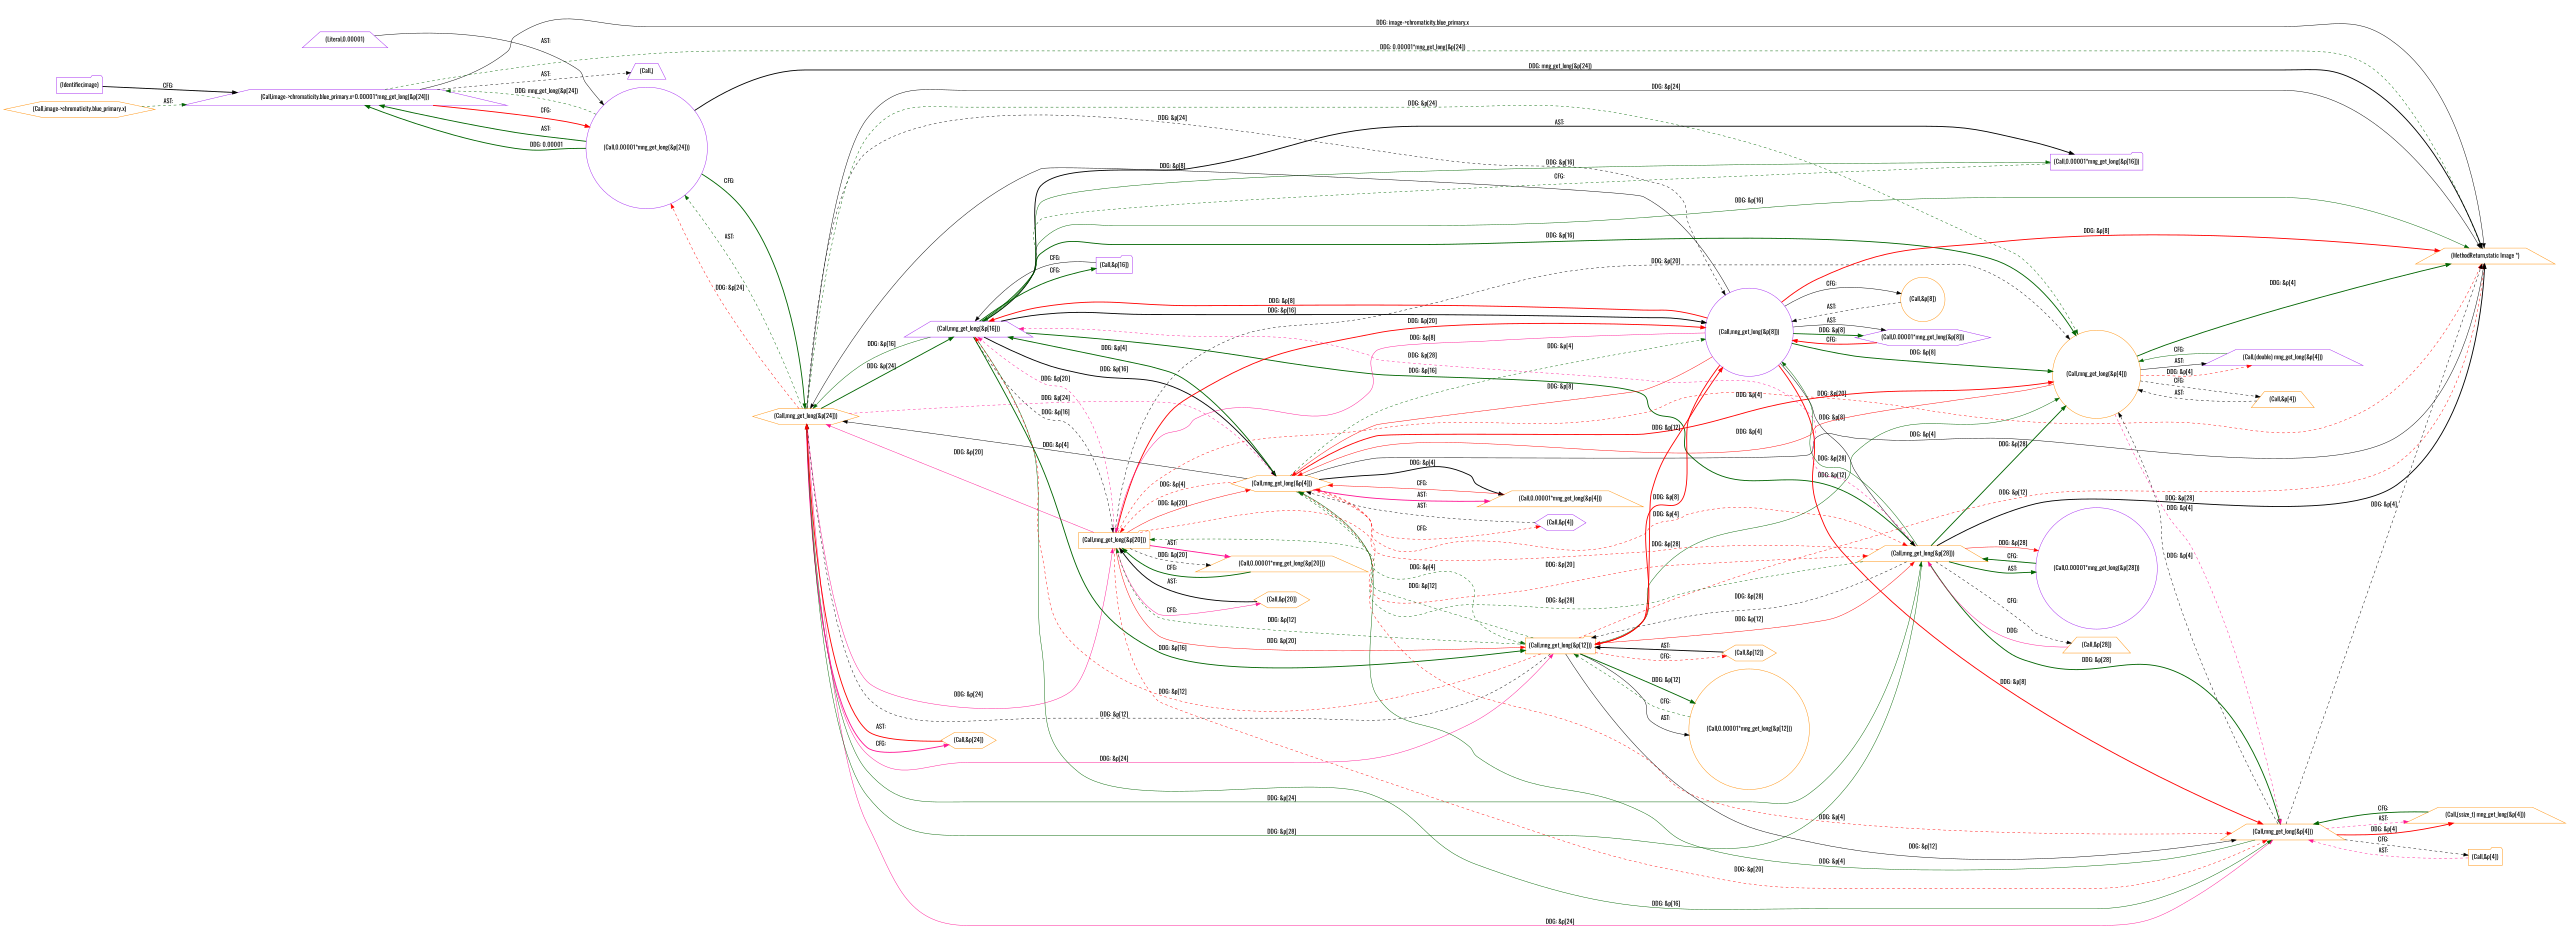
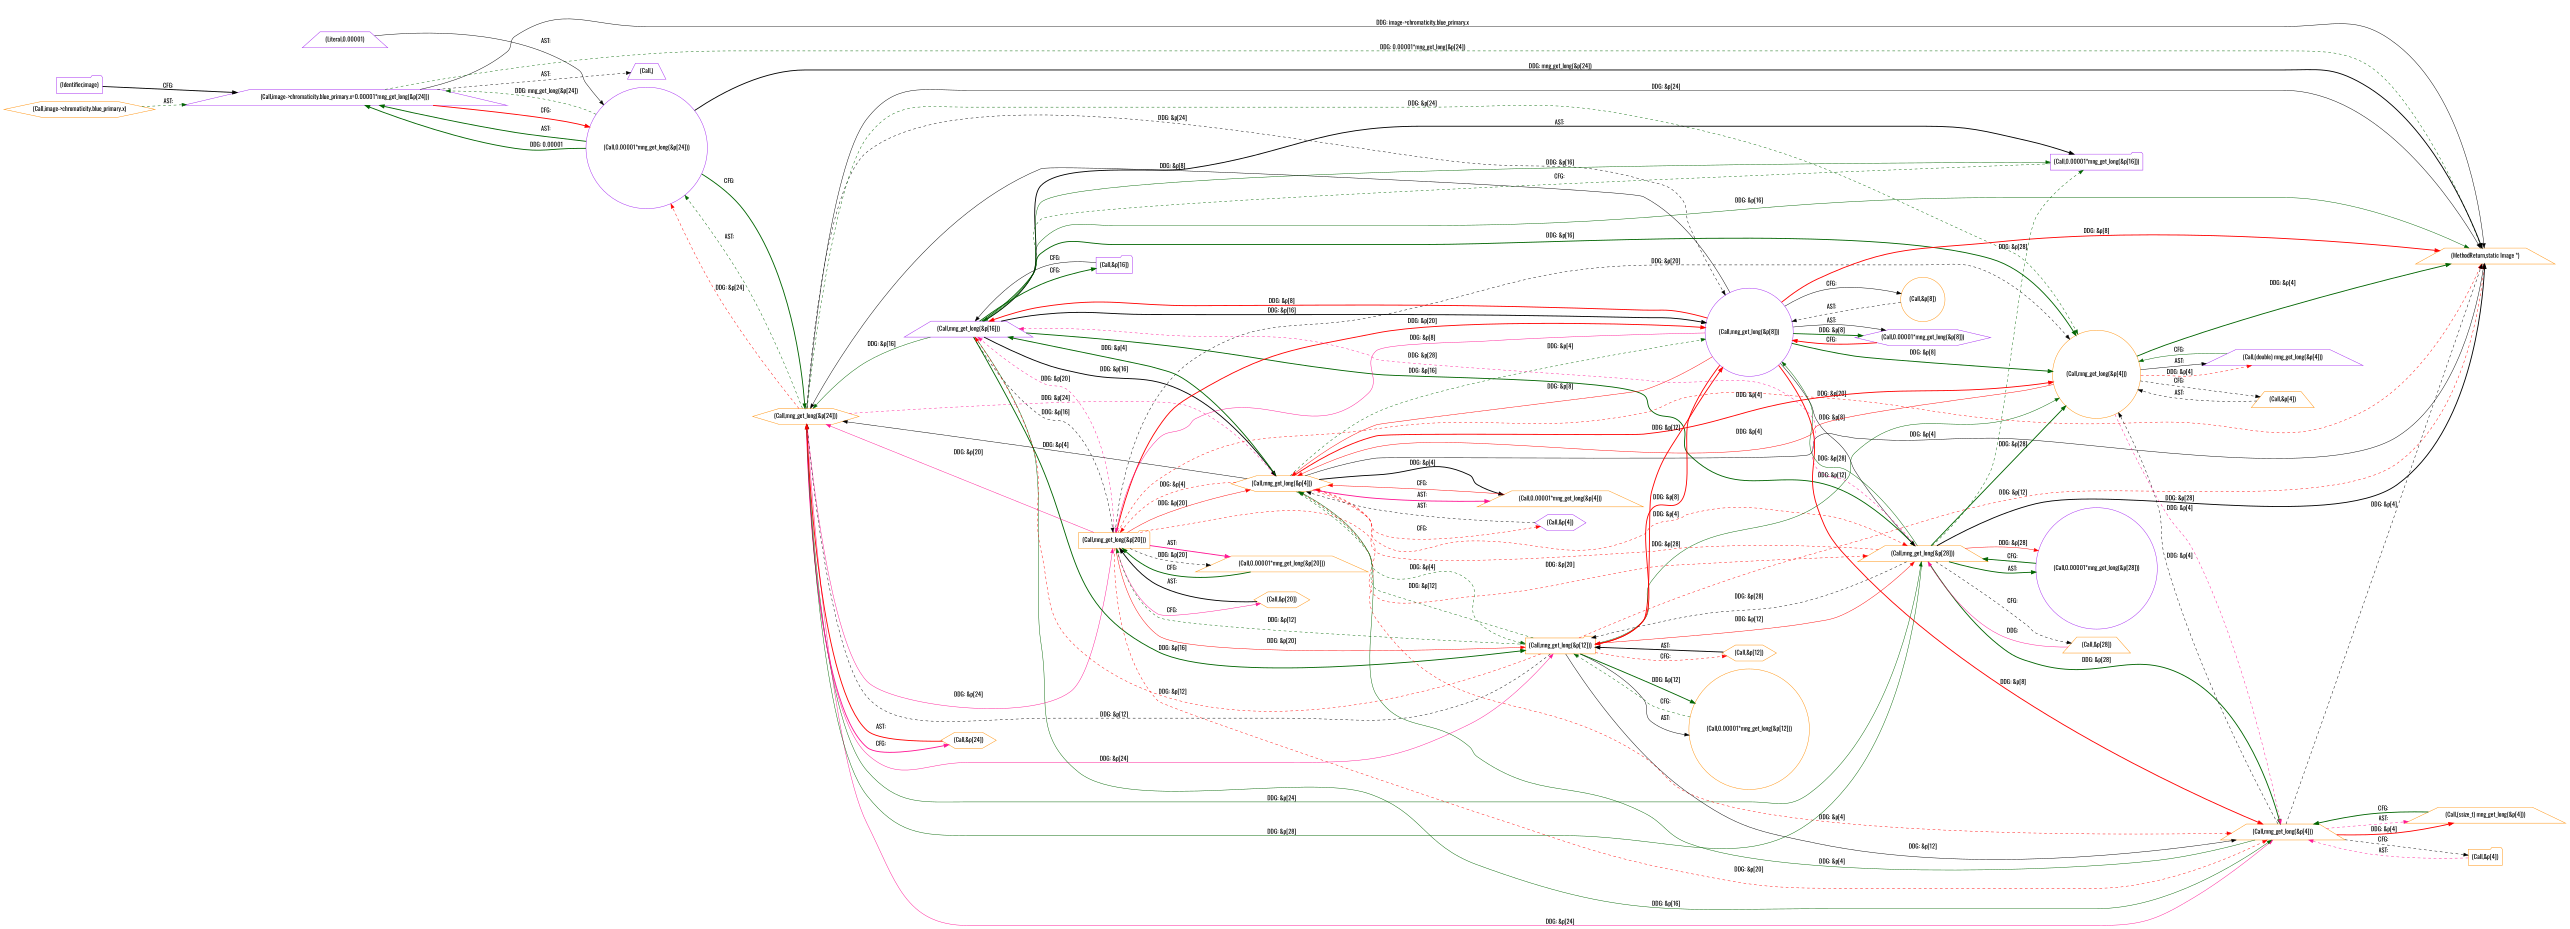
edge "(Call,mng_get_long(&p[24]))" -> "(Call,mng_get_long(&p[16]))": removed, label "DDG: &p[24]"
edge "(Call,mng_get_long(&p[28]))" -> "(Call,mng_get_long(&p[20]))": now "(Call,mng_get_long(&p[28]))" -> "(Call,0.00001*mng_get_long(&p[16]))"
